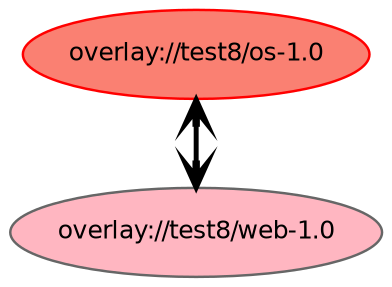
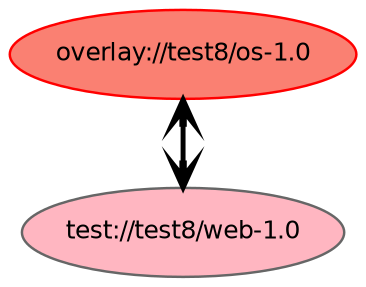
node "overlay://test8/web-1.0": label "overlay://test8/web-1.0" -> "test://test8/web-1.0"
